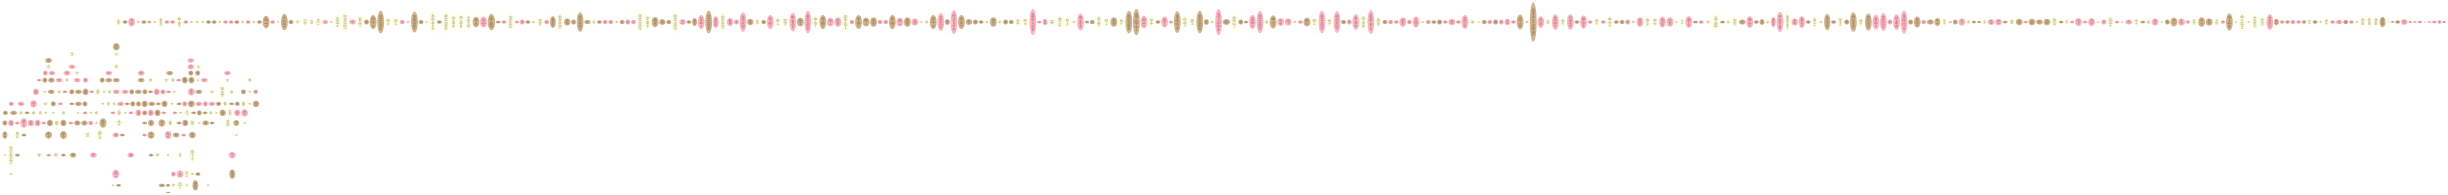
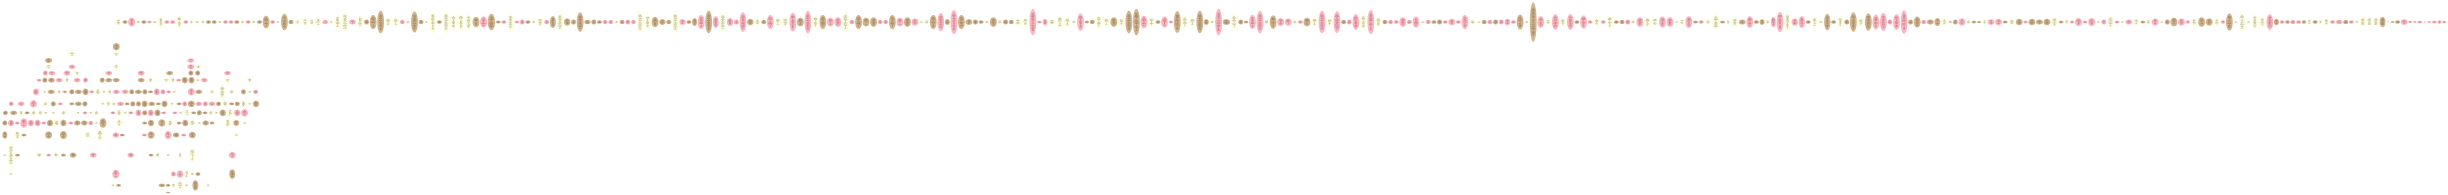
node "# 0xb66 JUMPDEST LT ISZERO PUSHX Data JUMPI": fillcolor lightyellow -> tan
